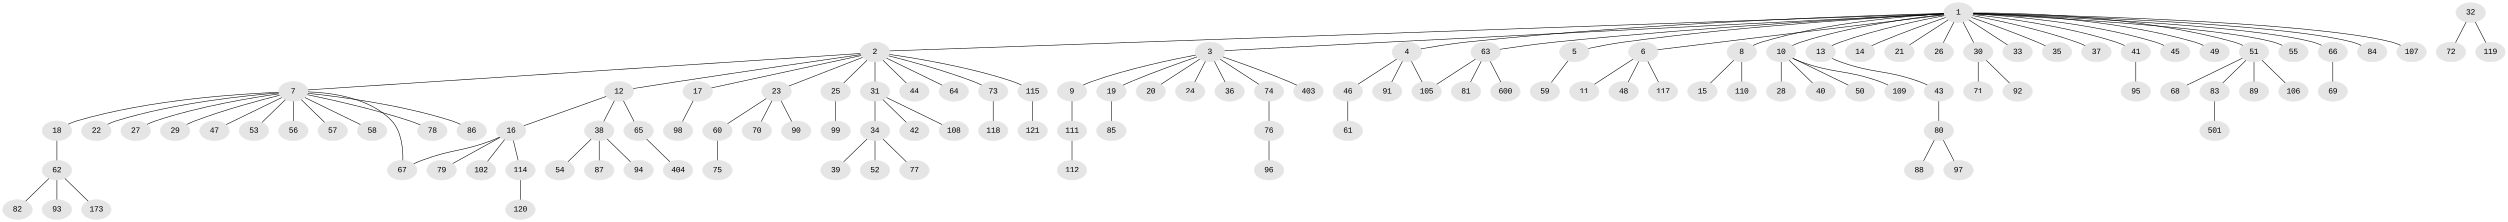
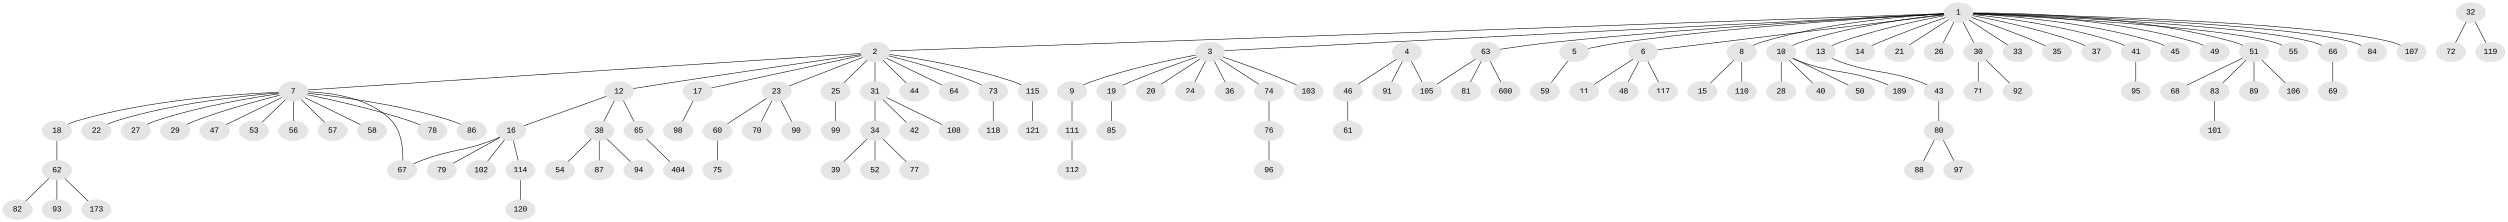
edge "1" -- "4": removed
node "403": label "403" -> "103"
node "501": label "501" -> "101"
